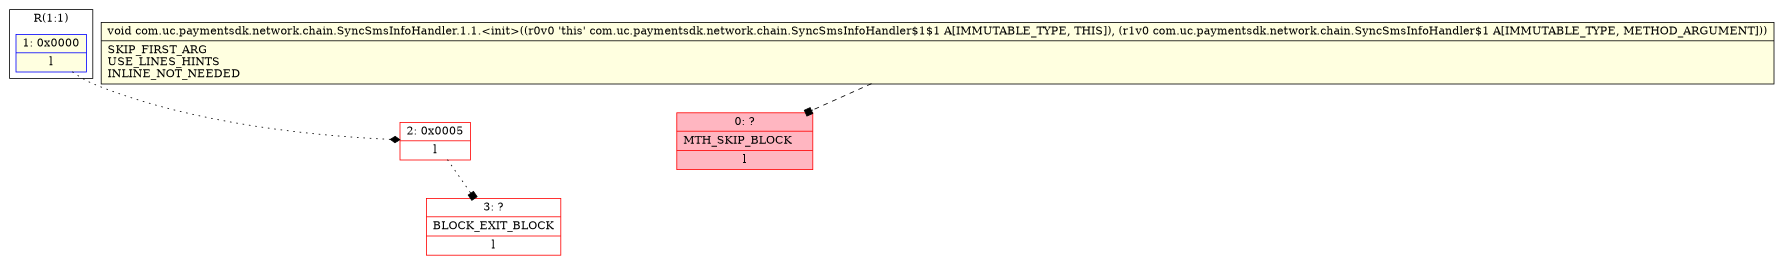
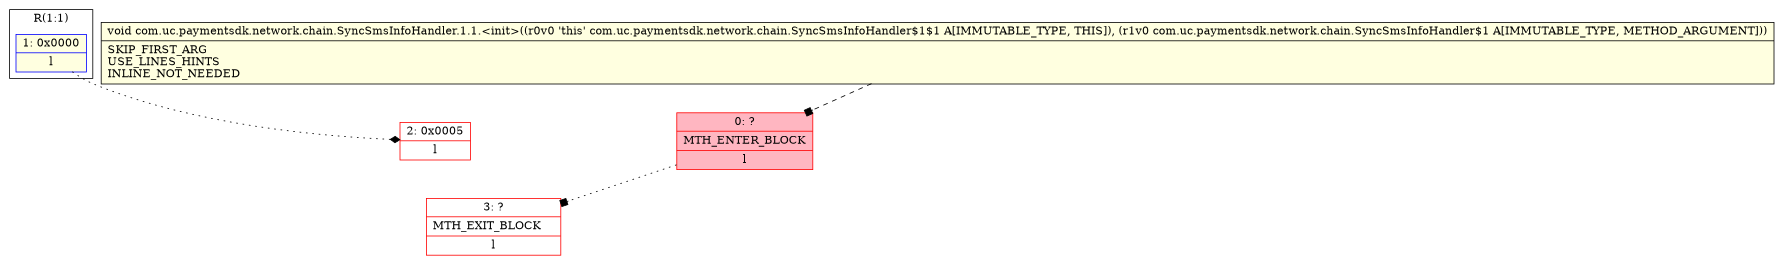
node "0: ?": text "MTH_SKIP_BLOCK" -> "MTH_ENTER_BLOCK"
edge "2: 0x0005" -> "3: ?": now "0: ?" -> "3: ?"
node "3: ?": text "BLOCK_EXIT_BLOCK" -> "MTH_EXIT_BLOCK"
